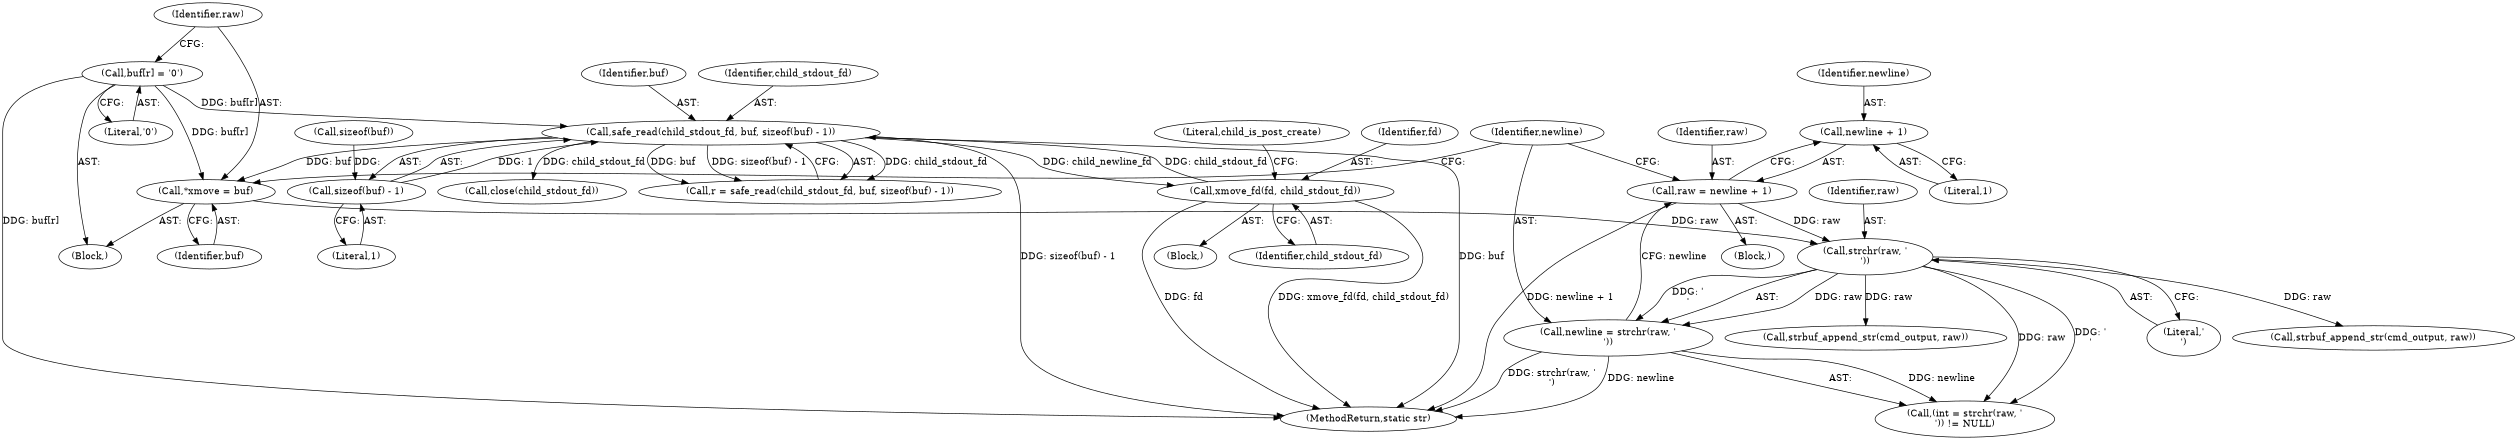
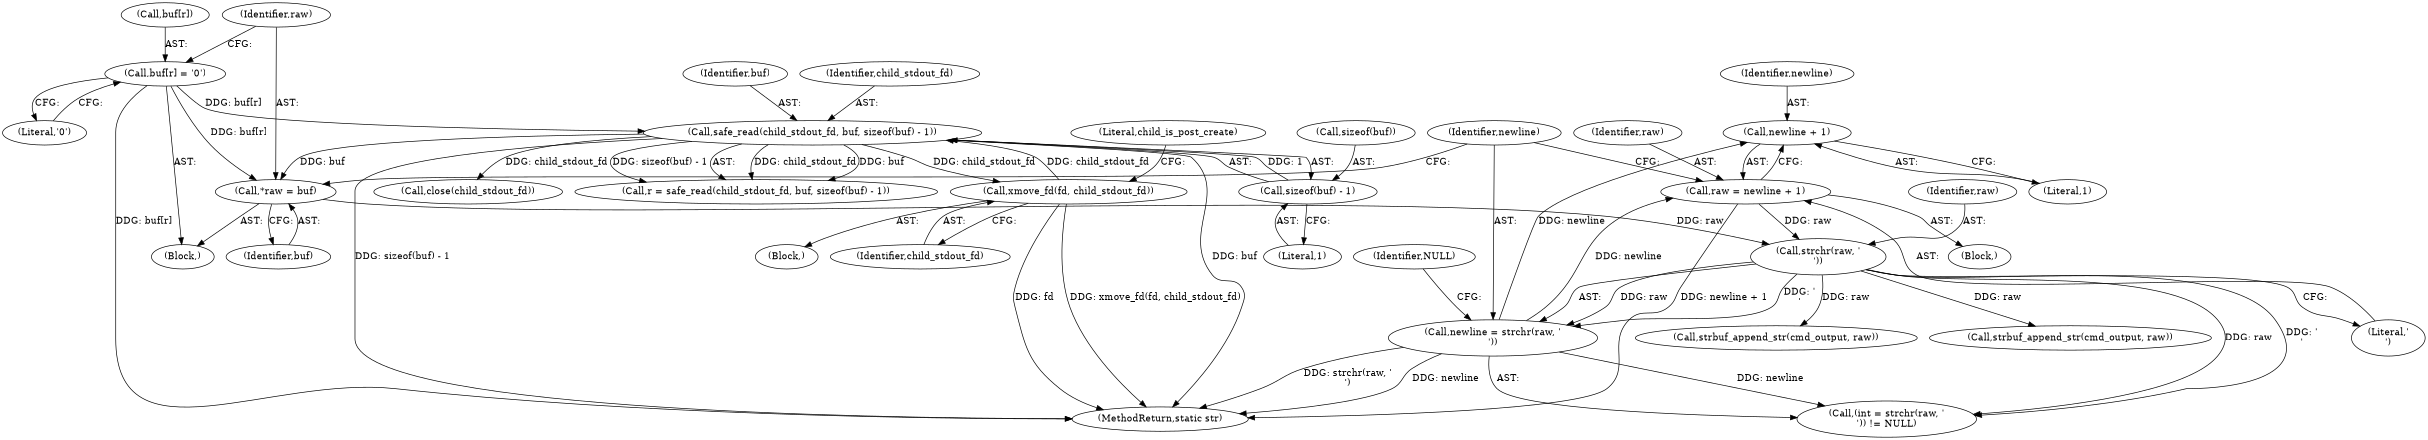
node "(Call,buf[r])": added
edge "(Literal,'0')" -> "(Call,buf[r] = '0')": label "AST: " -> "CFG: "
node "(Identifier,fd)": removed
edge "(Call,r = safe_read(child_stdout_fd, buf, sizeof(buf) - 1))" -> "(Call,safe_read(child_stdout_fd, buf, sizeof(buf) - 1))": removed, label "CFG:"
edge "(Call,sizeof(buf))" -> "(Call,sizeof(buf) - 1)": label "DDG: " -> "AST: "
edge "(Call,safe_read(child_stdout_fd, buf, sizeof(buf) - 1))" -> "(Call,xmove_fd(fd, child_stdout_fd))": label "DDG: child_newline_fd" -> "DDG: child_stdout_fd"
edge "(Call,newline = strchr(raw, ' '))" -> "(Call,newline + 1)": added, label "DDG: newline"
node "(Call,*xmove = buf)": label "(Call,*xmove = buf)" -> "(Call,*raw = buf)"
node "(Identifier,NULL)": added
edge "(Call,newline = strchr(raw, ' '))" -> "(Call,raw = newline + 1)": label "CFG: newline" -> "DDG: newline"
edge "(Literal,' ')" -> "(Call,strchr(raw, ' '))": now "(Literal,' ')" -> "(Call,raw = newline + 1)"
